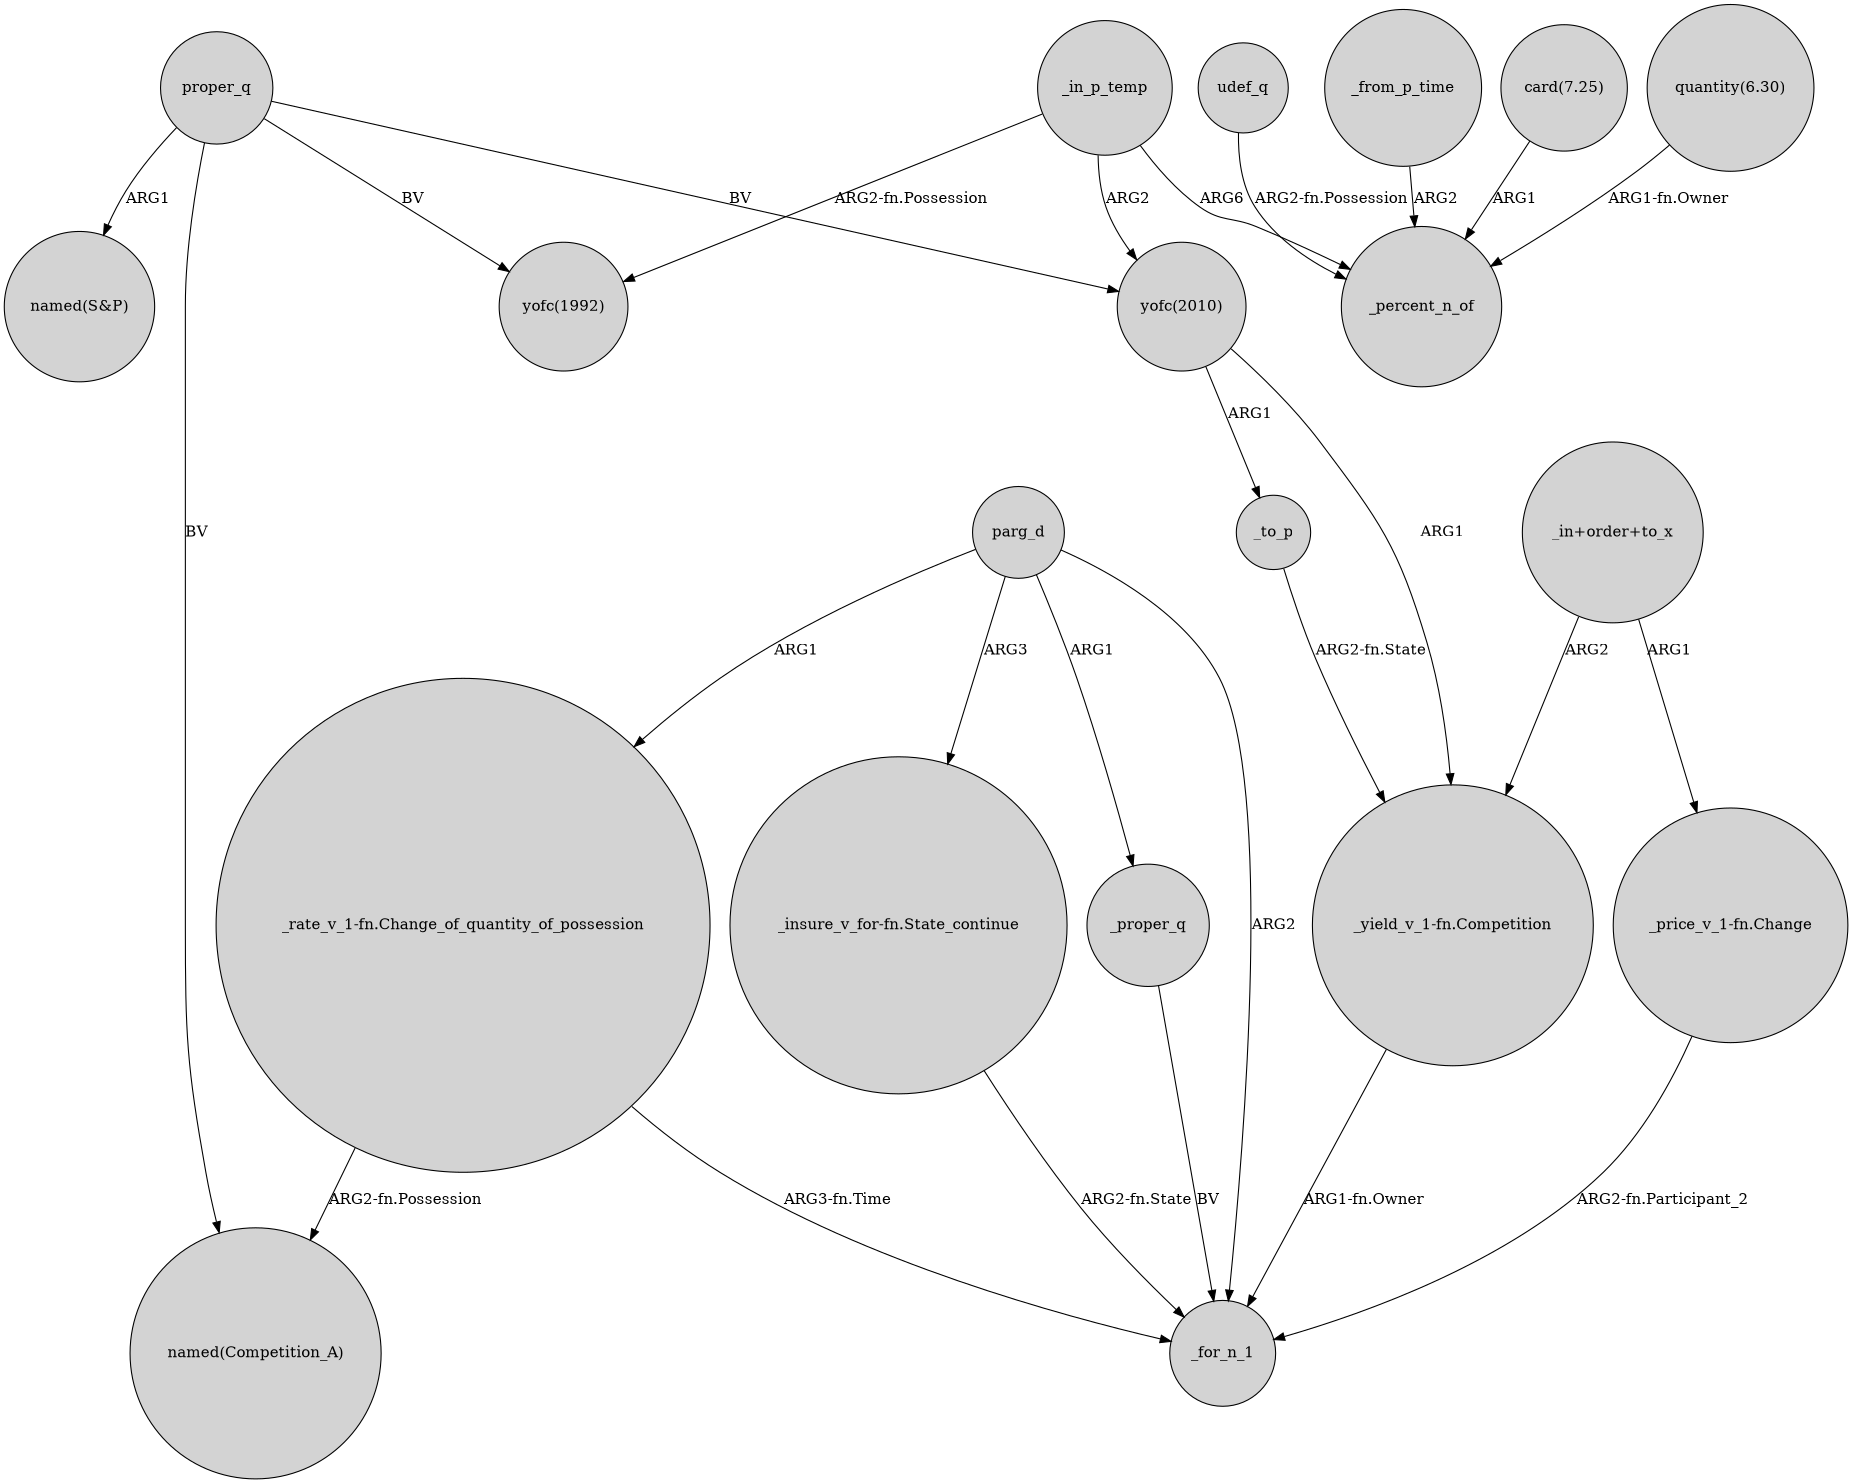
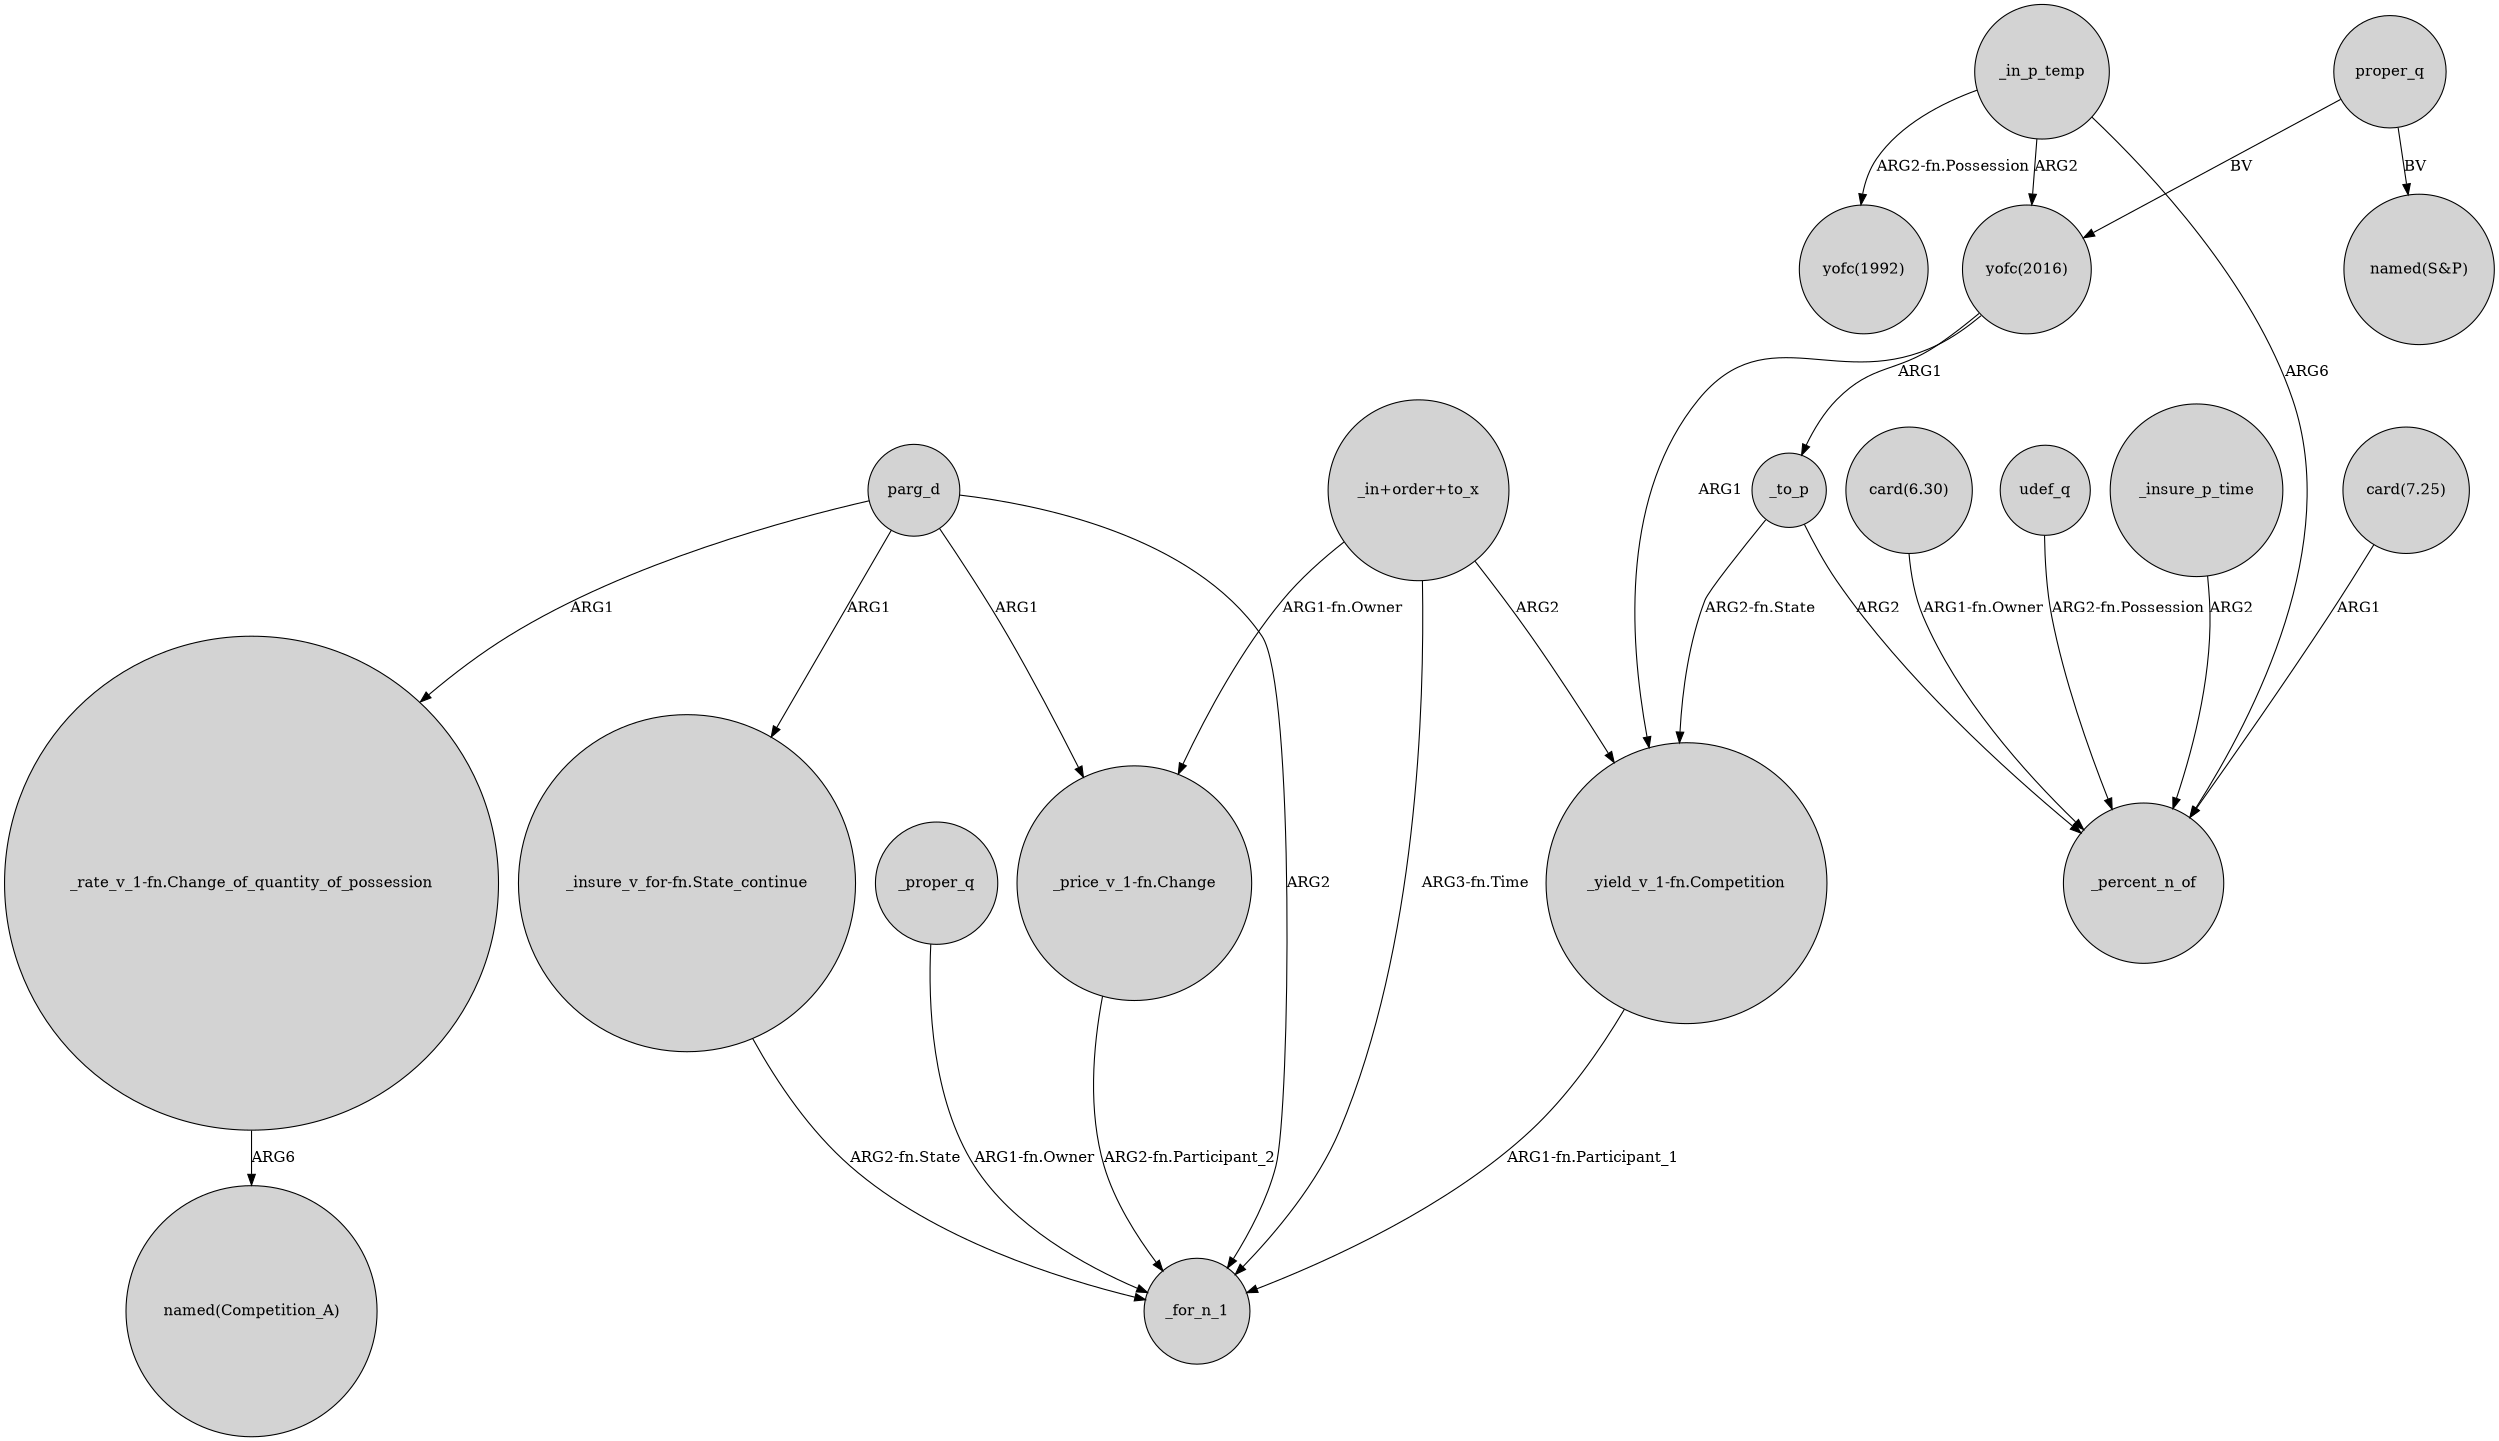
node "_from_p_time": label "_from_p_time" -> "_insure_p_time"
node "quantity(6.30)": label "quantity(6.30)" -> "card(6.30)"
edge "proper_q" -> "yofc(1992)": removed, label "BV"
edge "proper_q" -> "named(S&P)": label "ARG1" -> "BV"
node "yofc(2010)": label "yofc(2010)" -> "yofc(2016)"
edge "parg_d" -> "_insure_v_for-fn.State_continue": label "ARG3" -> "ARG1"
edge "_in+order+to_x" -> "_price_v_1-fn.Change": label "ARG1" -> "ARG1-fn.Owner"
edge "proper_q" -> "named(Competition_A)": removed, label "BV"
edge "_to_p" -> "_percent_n_of": added, label "ARG2"
edge "parg_d" -> "_proper_q": now "parg_d" -> "_price_v_1-fn.Change"
edge "_rate_v_1-fn.Change_of_quantity_of_possession" -> "named(Competition_A)": label "ARG2-fn.Possession" -> "ARG6"
edge "_proper_q" -> "_for_n_1": label "BV" -> "ARG1-fn.Owner"
edge "_yield_v_1-fn.Competition" -> "_for_n_1": label "ARG1-fn.Owner" -> "ARG1-fn.Participant_1"
edge "_rate_v_1-fn.Change_of_quantity_of_possession" -> "_for_n_1": now "_in+order+to_x" -> "_for_n_1"
